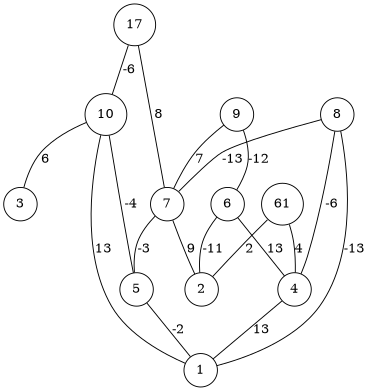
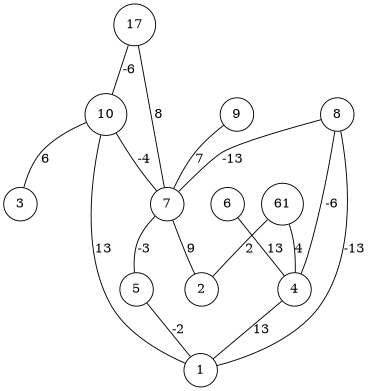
edge "9" -- "6": removed, label "-12"
edge "10" -- "5": now "10" -- "7"
edge "6" -- "2": removed, label "-11"
